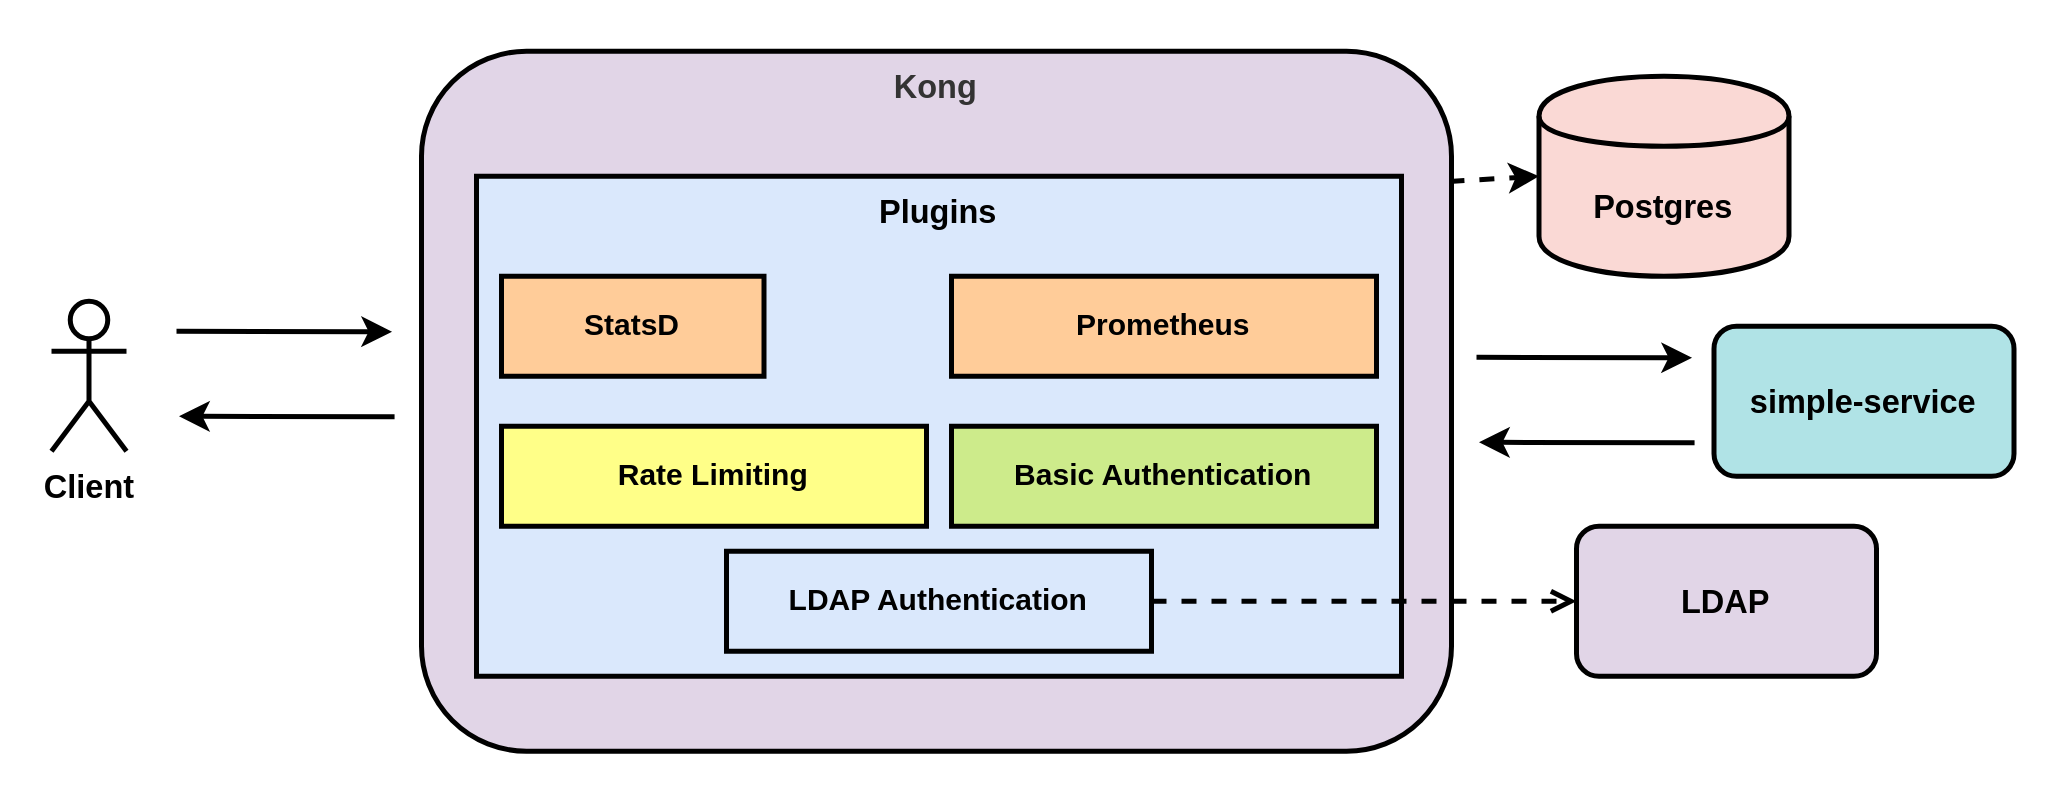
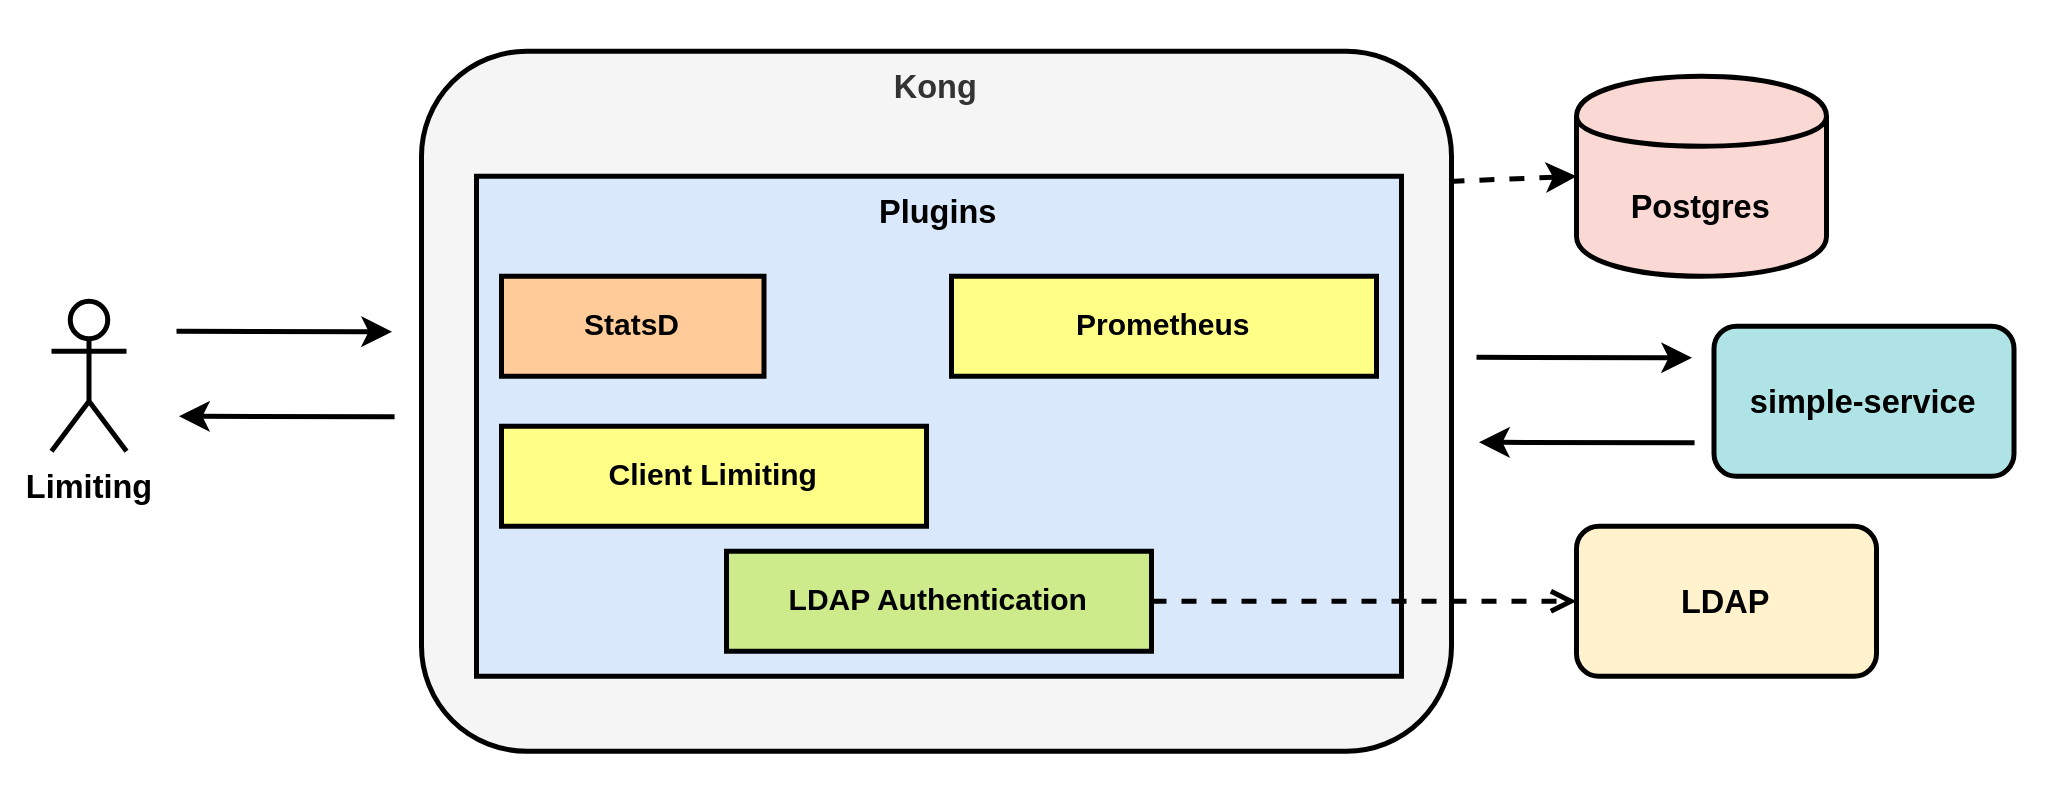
node "Kong": fillcolor #e1d5e7 -> #f5f5f5
node "Postgres": moved (1664, 176) -> (1701, 176)
node "Prometheus": fillcolor #ffcc99 -> #ffff88
node "Rate Limiting": label "Rate Limiting" -> "Client Limiting"
node "Basic Authentication": removed
node "Client": label "Client" -> "Limiting"
node "LDAP Authentication": fillcolor #dae8fc -> #cdeb8b
node "LDAP": fillcolor #e1d5e7 -> #fff2cc
